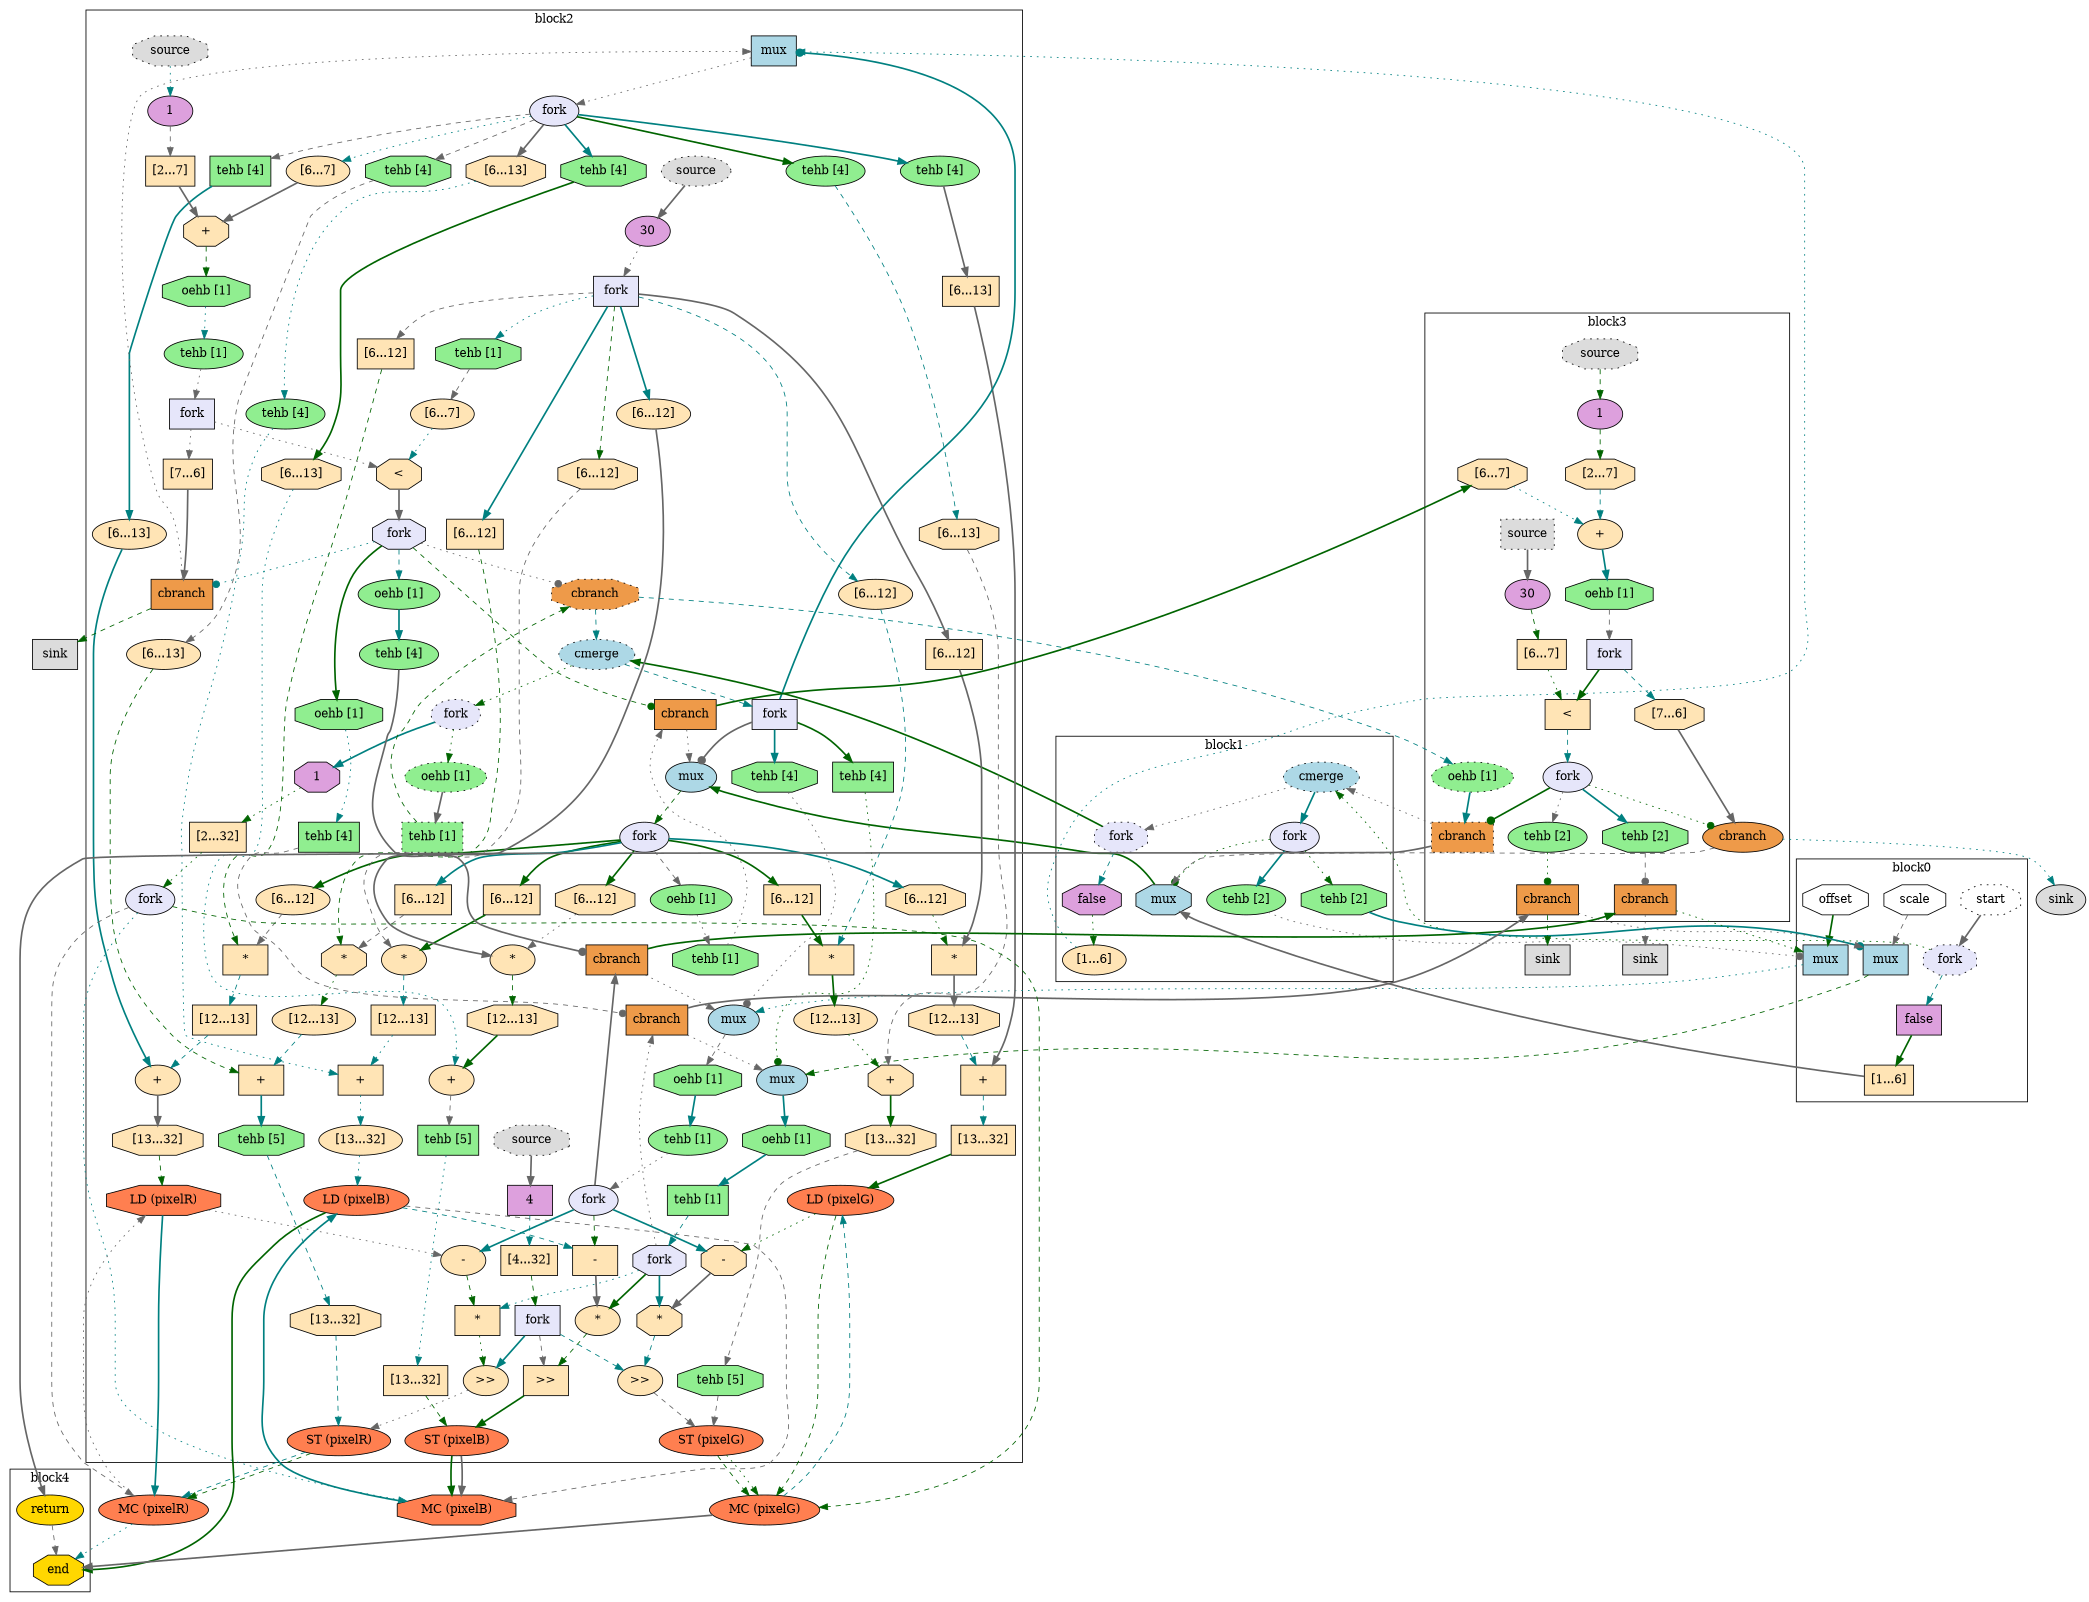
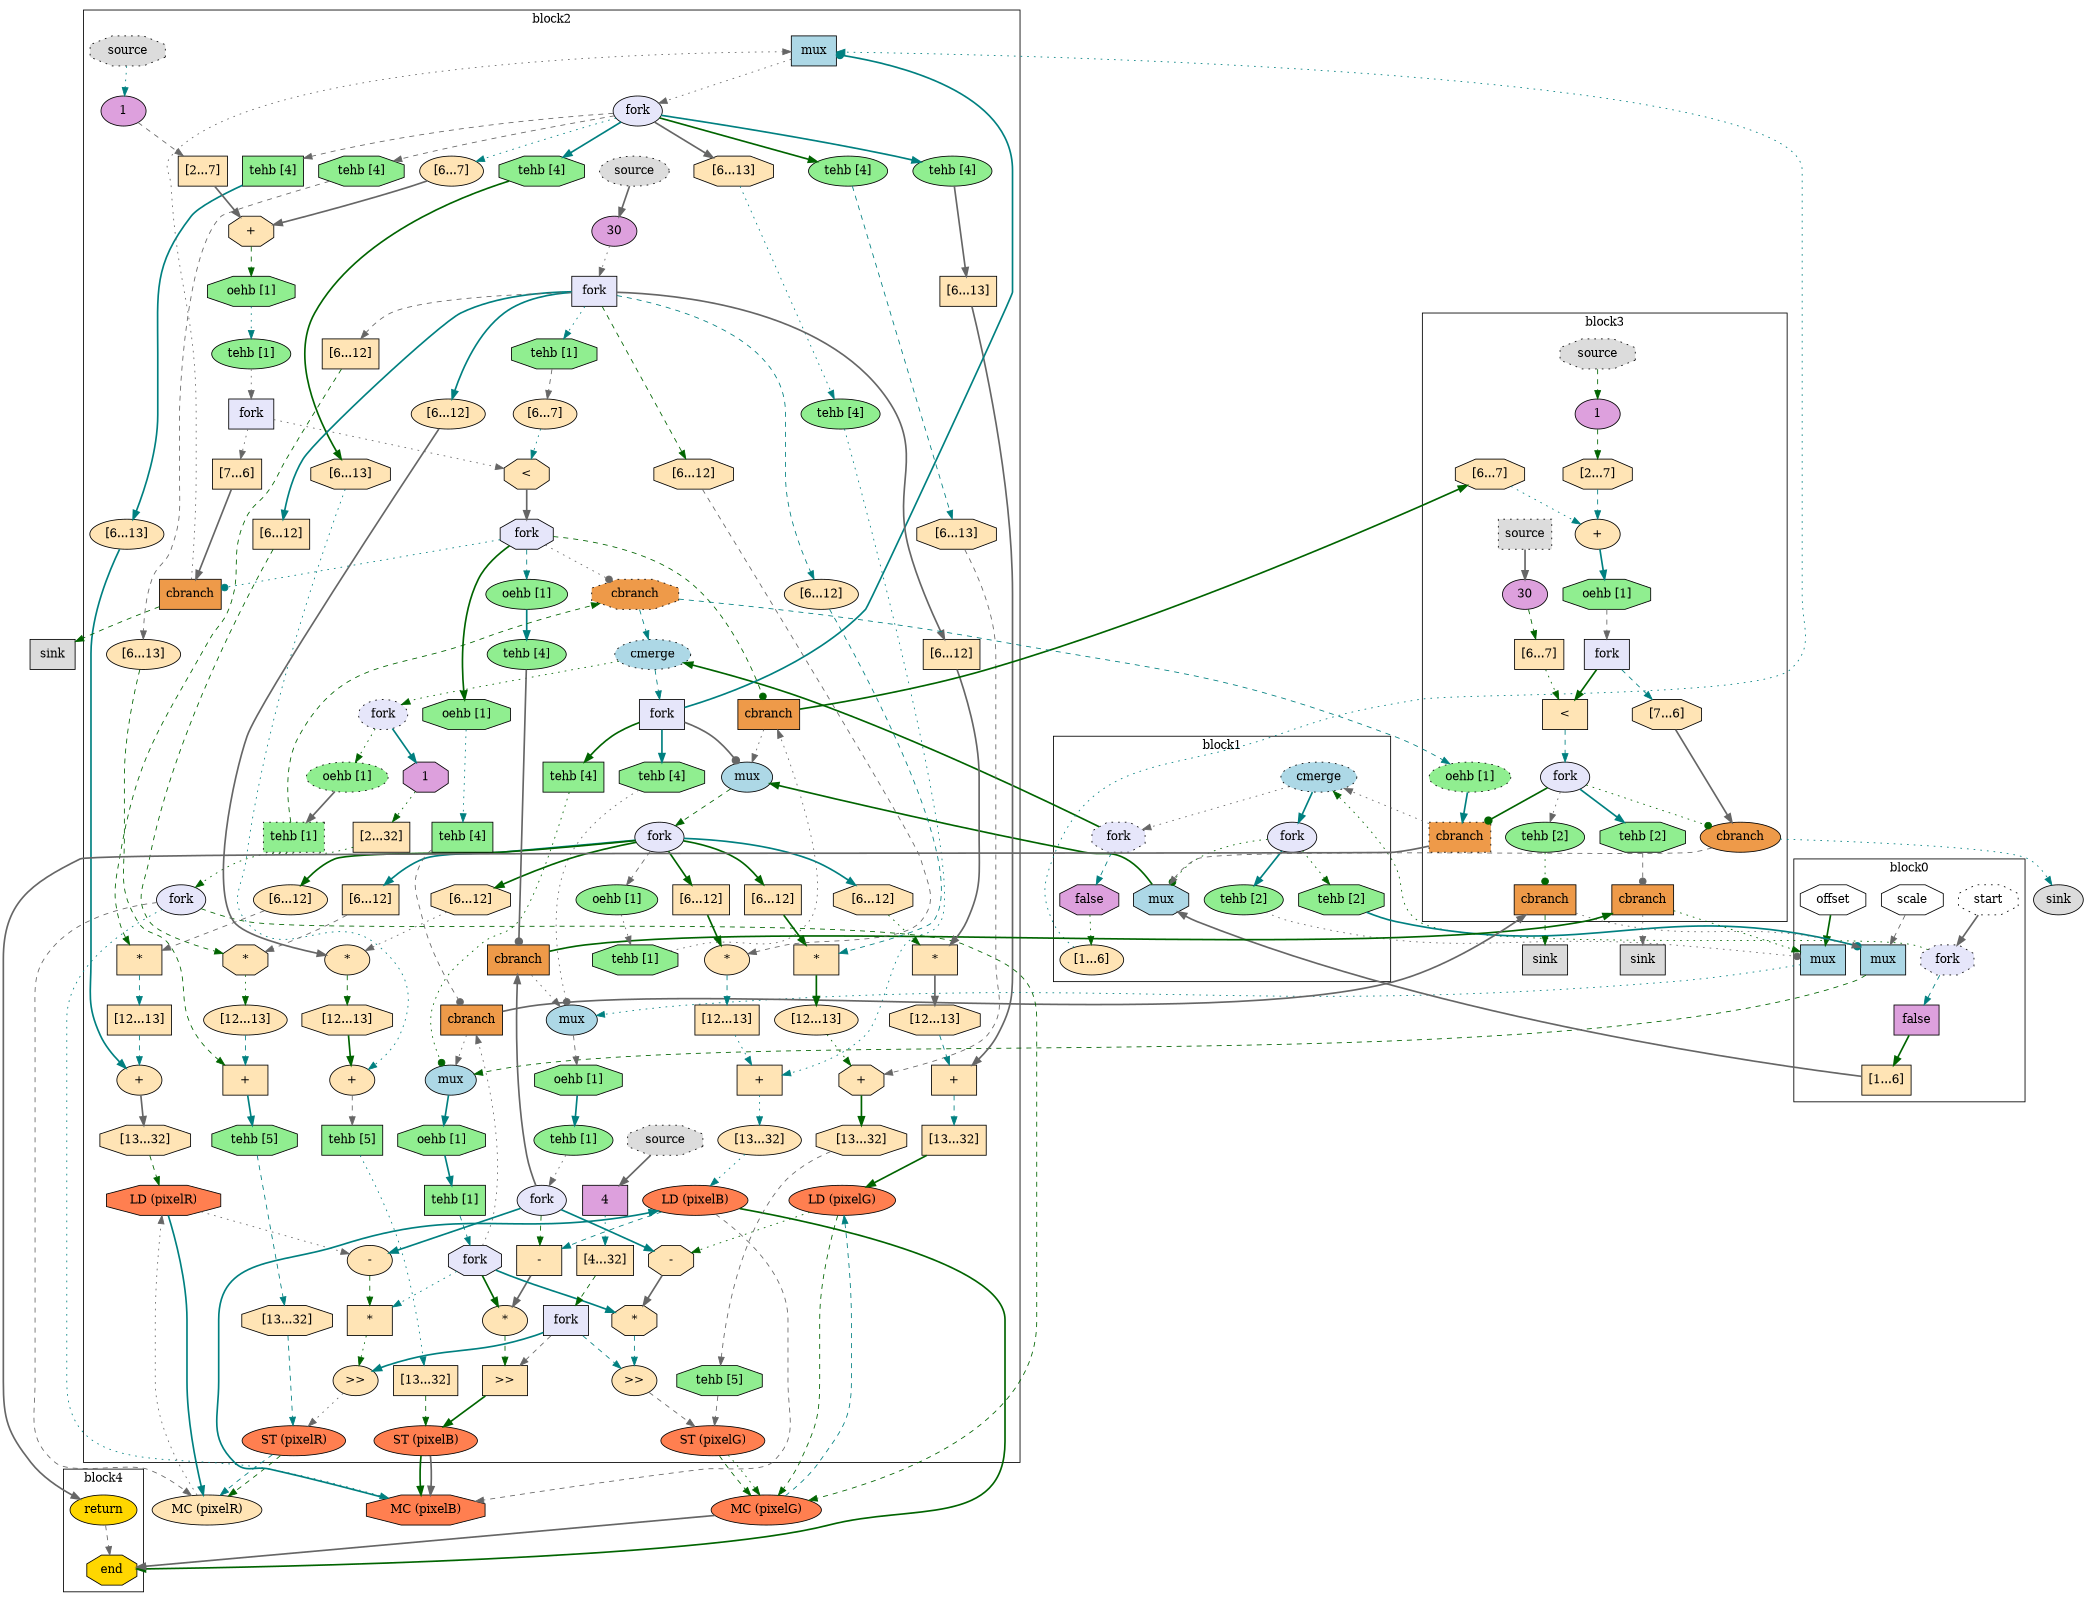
edge "4" -- "[4...32]": style dashed -> dotted
node "MC (pixelR)": fillcolor coral -> moccasin
edge "MC (pixelR)" -- "end": removed
